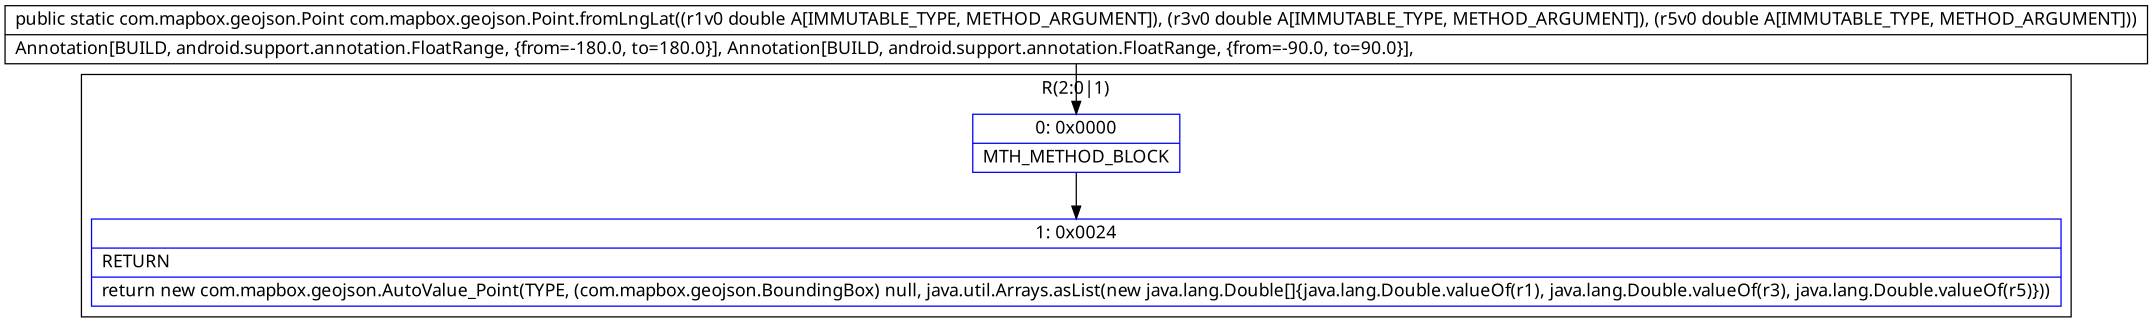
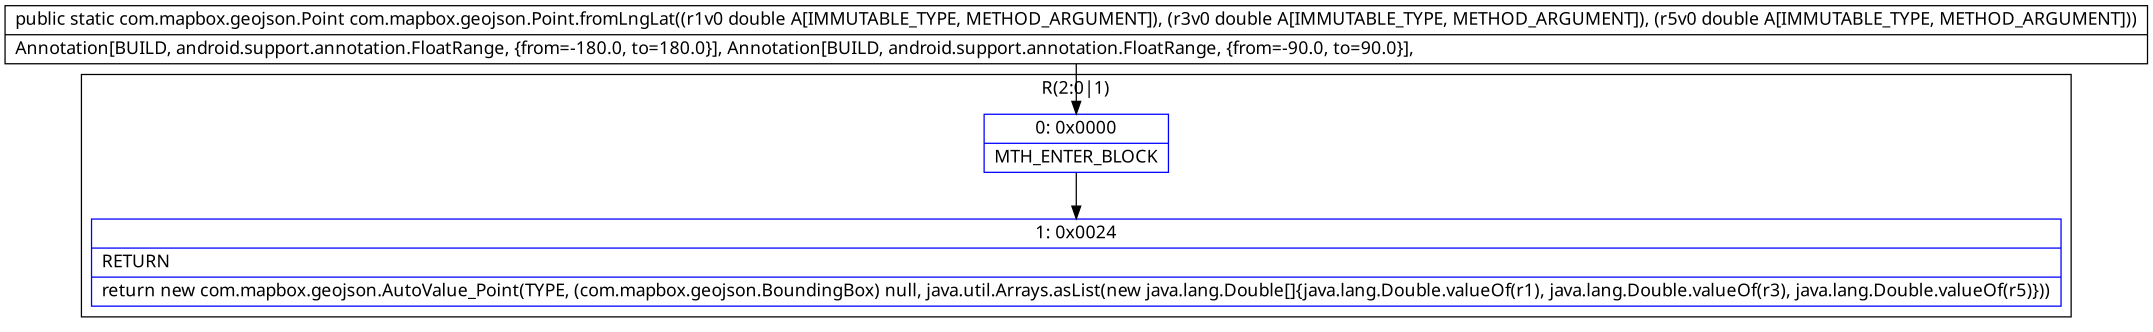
node "0: 0x0000": text "MTH_METHOD_BLOCK" -> "MTH_ENTER_BLOCK"
